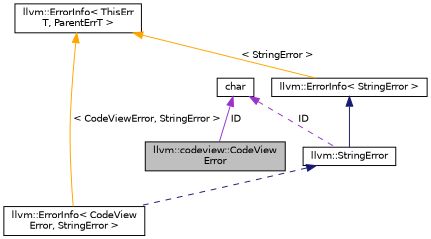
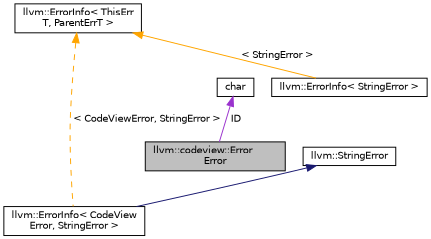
edge "llvm::ErrorInfo< CodeView Error, StringError >" -> "llvm::ErrorInfo< ThisErr T, ParentErrT >": style solid -> dashed
edge "llvm::StringError" -> "char": removed, label "ID"
edge "llvm::StringError" -> "llvm::ErrorInfo< StringError >": removed
node "llvm::codeview::CodeView Error": label "llvm::codeview::CodeView Error" -> "llvm::codeview::Error Error"
edge "llvm::ErrorInfo< CodeView Error, StringError >" -> "llvm::StringError": style dashed -> solid
